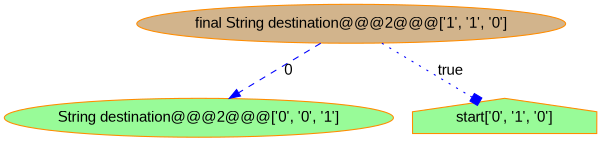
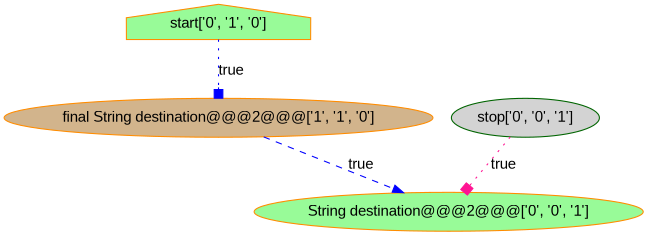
edge "final String destination@@@2@@@['1', '1', '0']" -> "start['0', '1', '0']": reversed
edge "final String destination@@@2@@@['1', '1', '0']" -> "String destination@@@2@@@['0', '0', '1']": label "0" -> "true"
node "stop['0', '0', '1']": added
